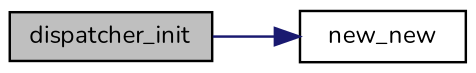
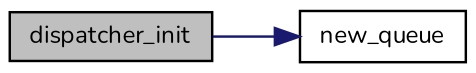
node "new_new": label "new_new" -> "new_queue"
